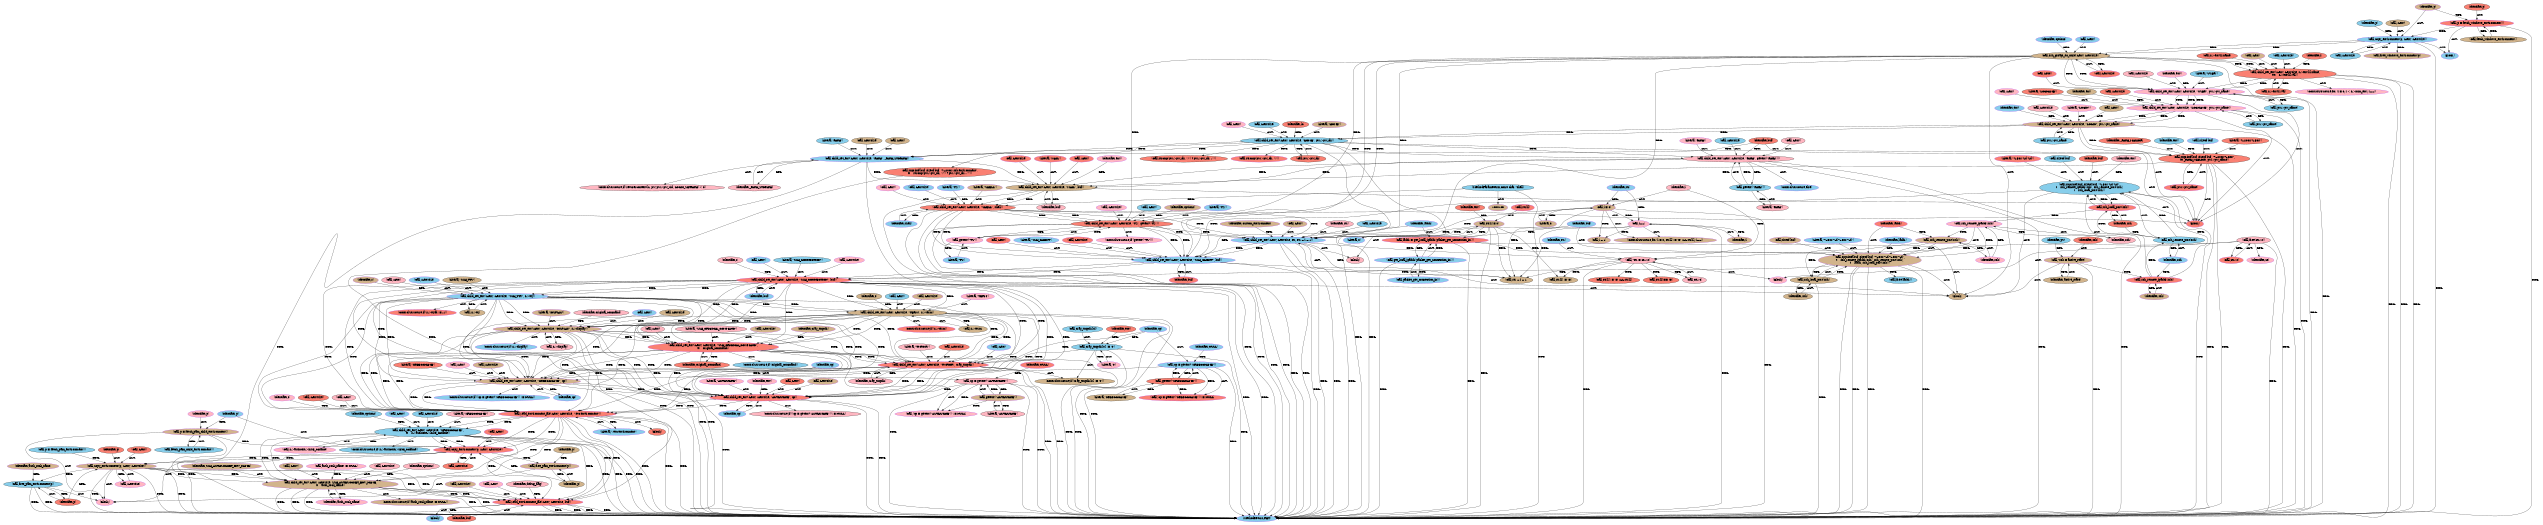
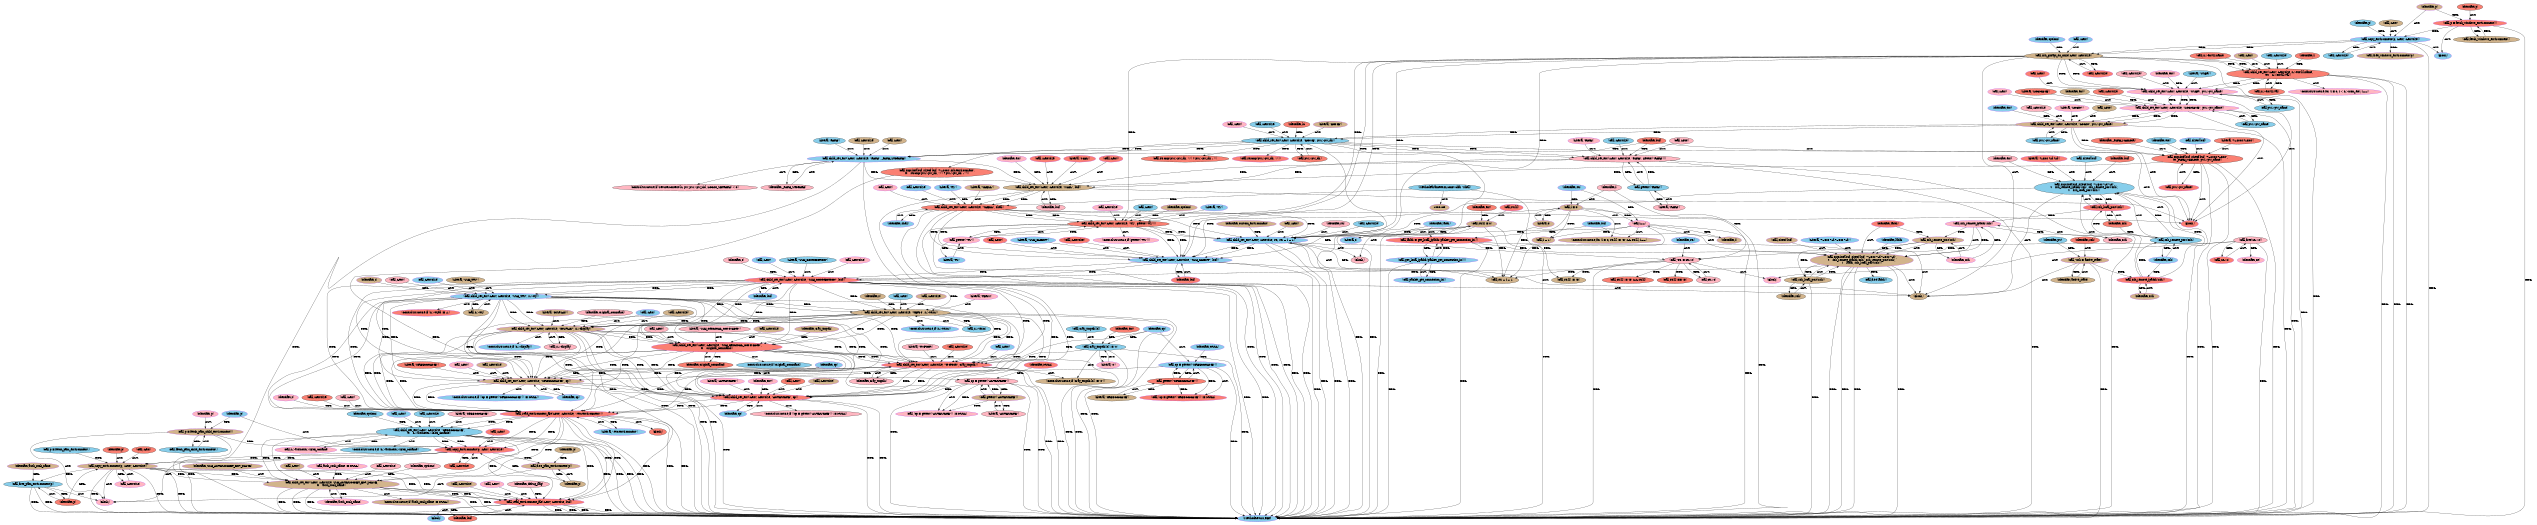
node "(ControlStructure,else)": removed
edge "(Call,get_local_ipaddr(packet_get_connection_in()))" -> "(Call,packet_get_connection_in())": label "DDG: " -> "CFG: "
edge "(Call,*str = ce->s)" -> "(Call,str + i + 1)": label "CFG: " -> "DDG: "
node "(ControlStructure,if (s->term))": fillcolor salmon -> skyblue
node "(Call,s->term)": fillcolor tan -> skyblue
